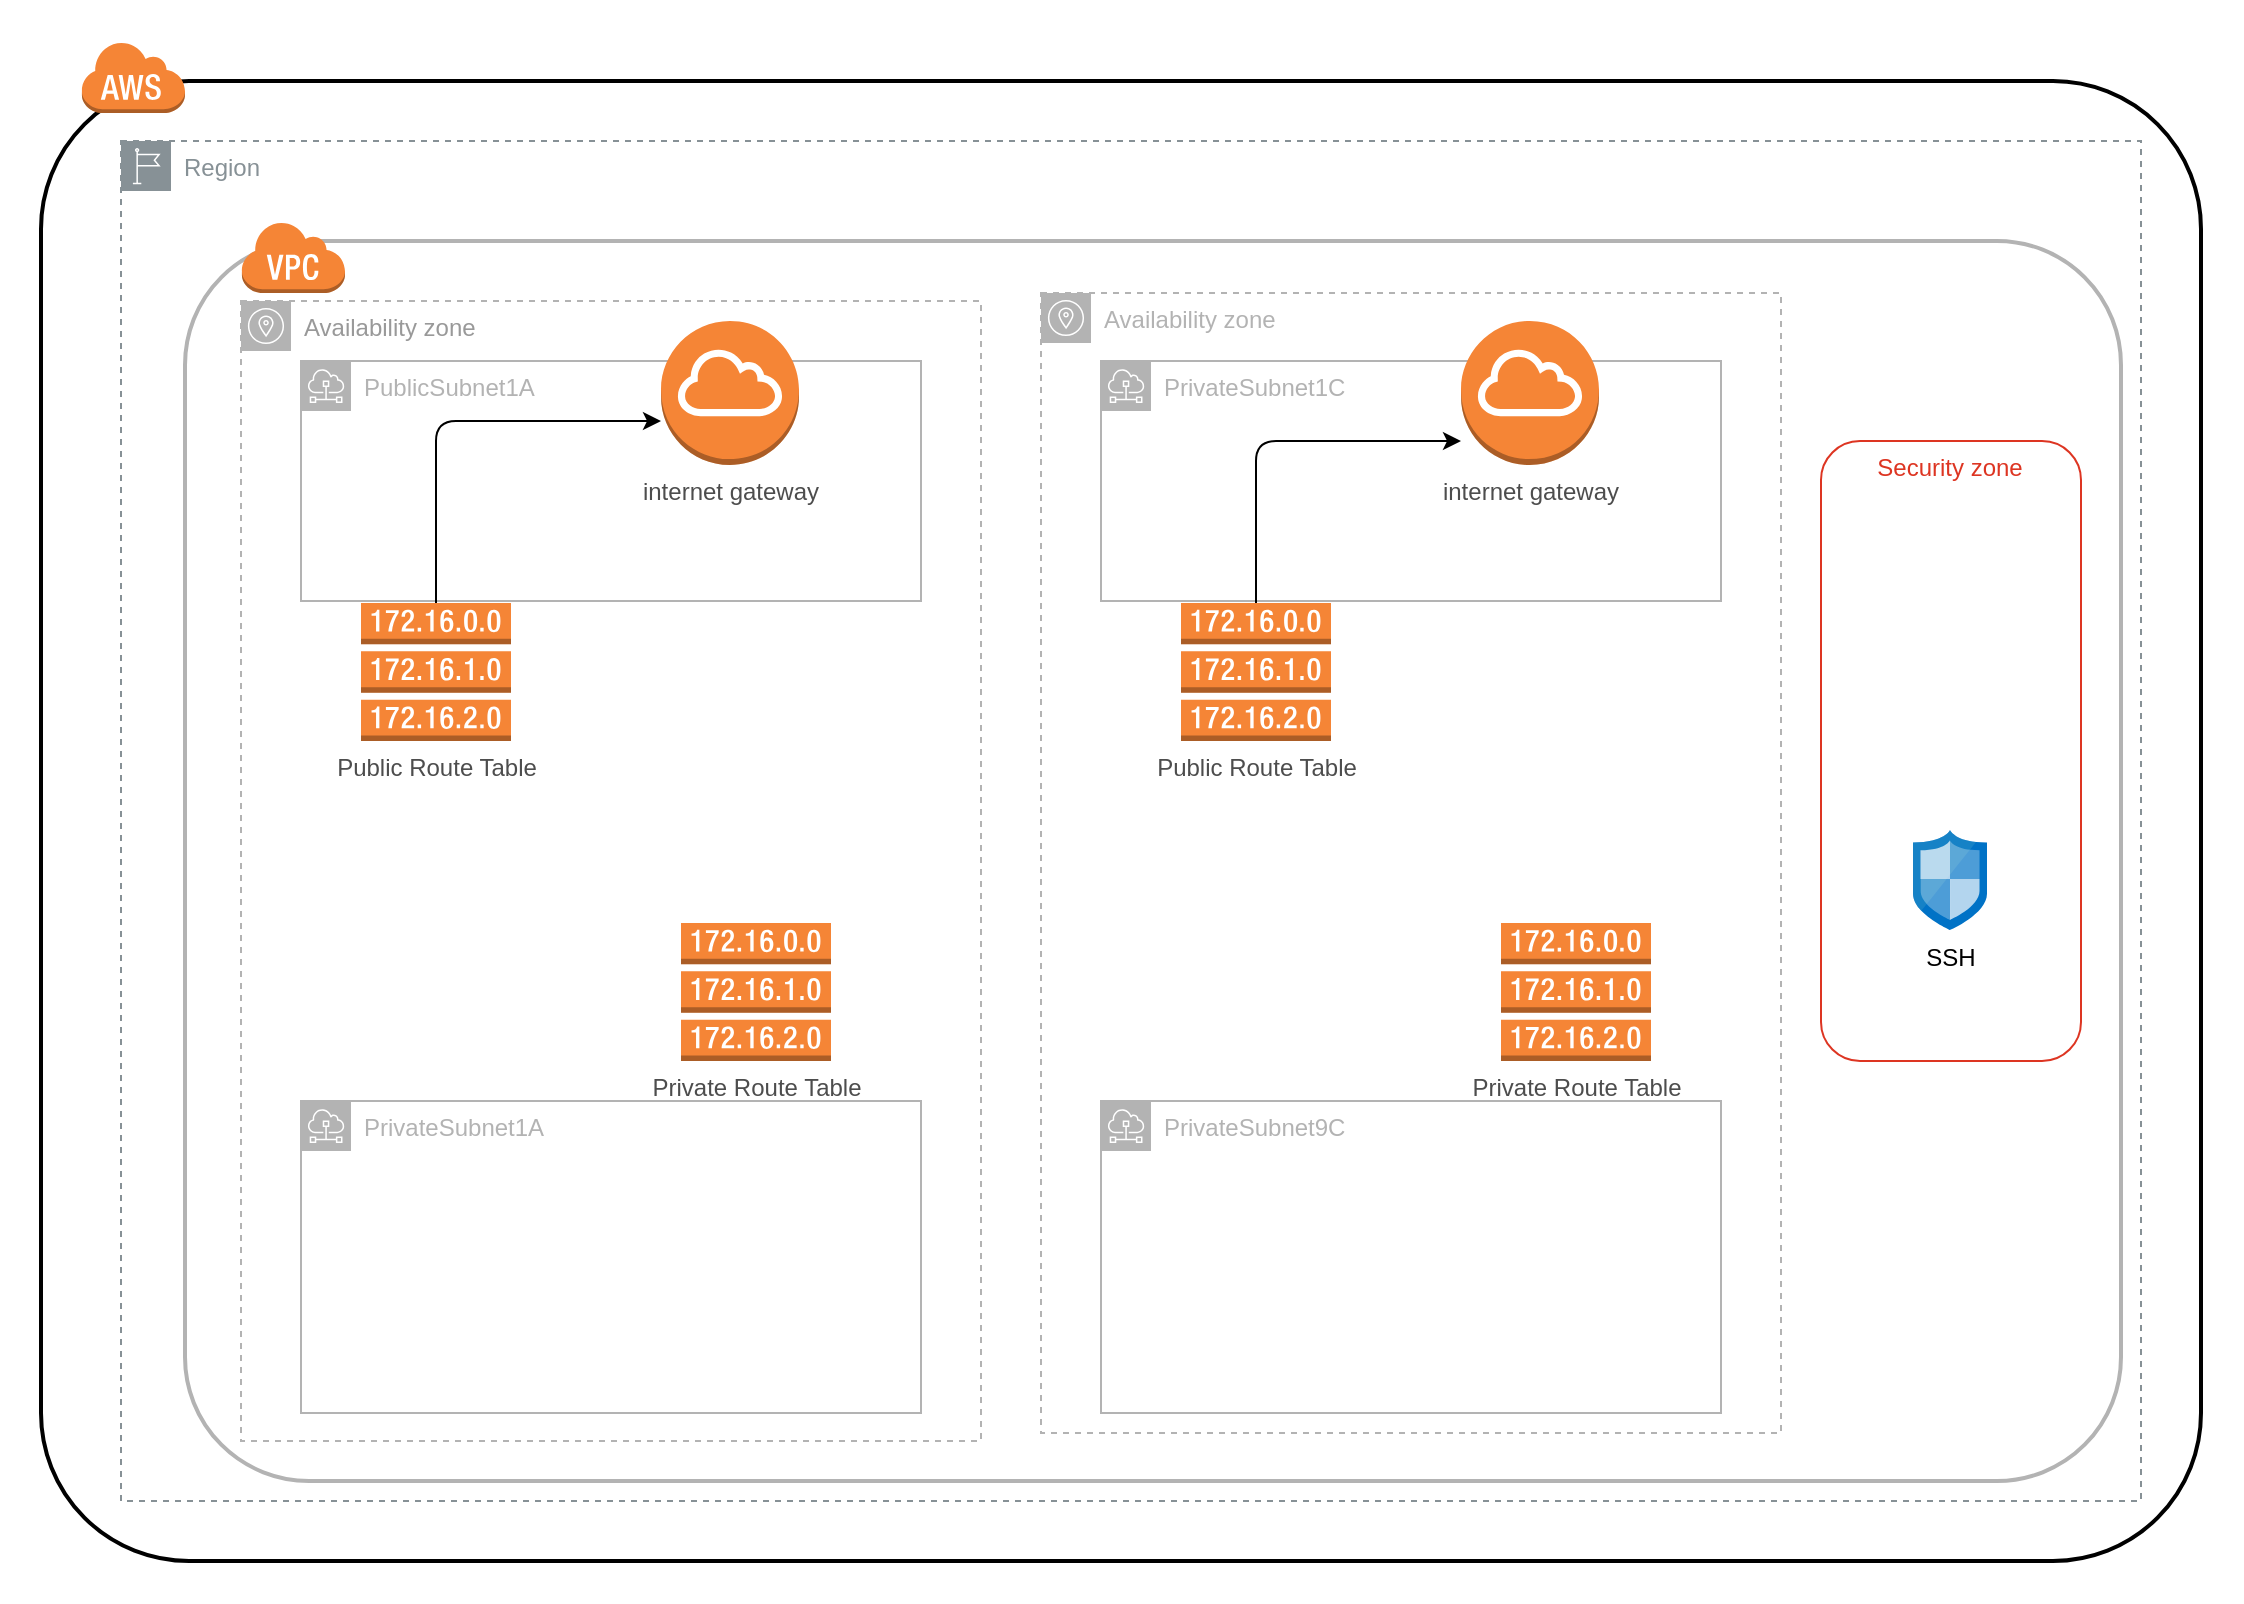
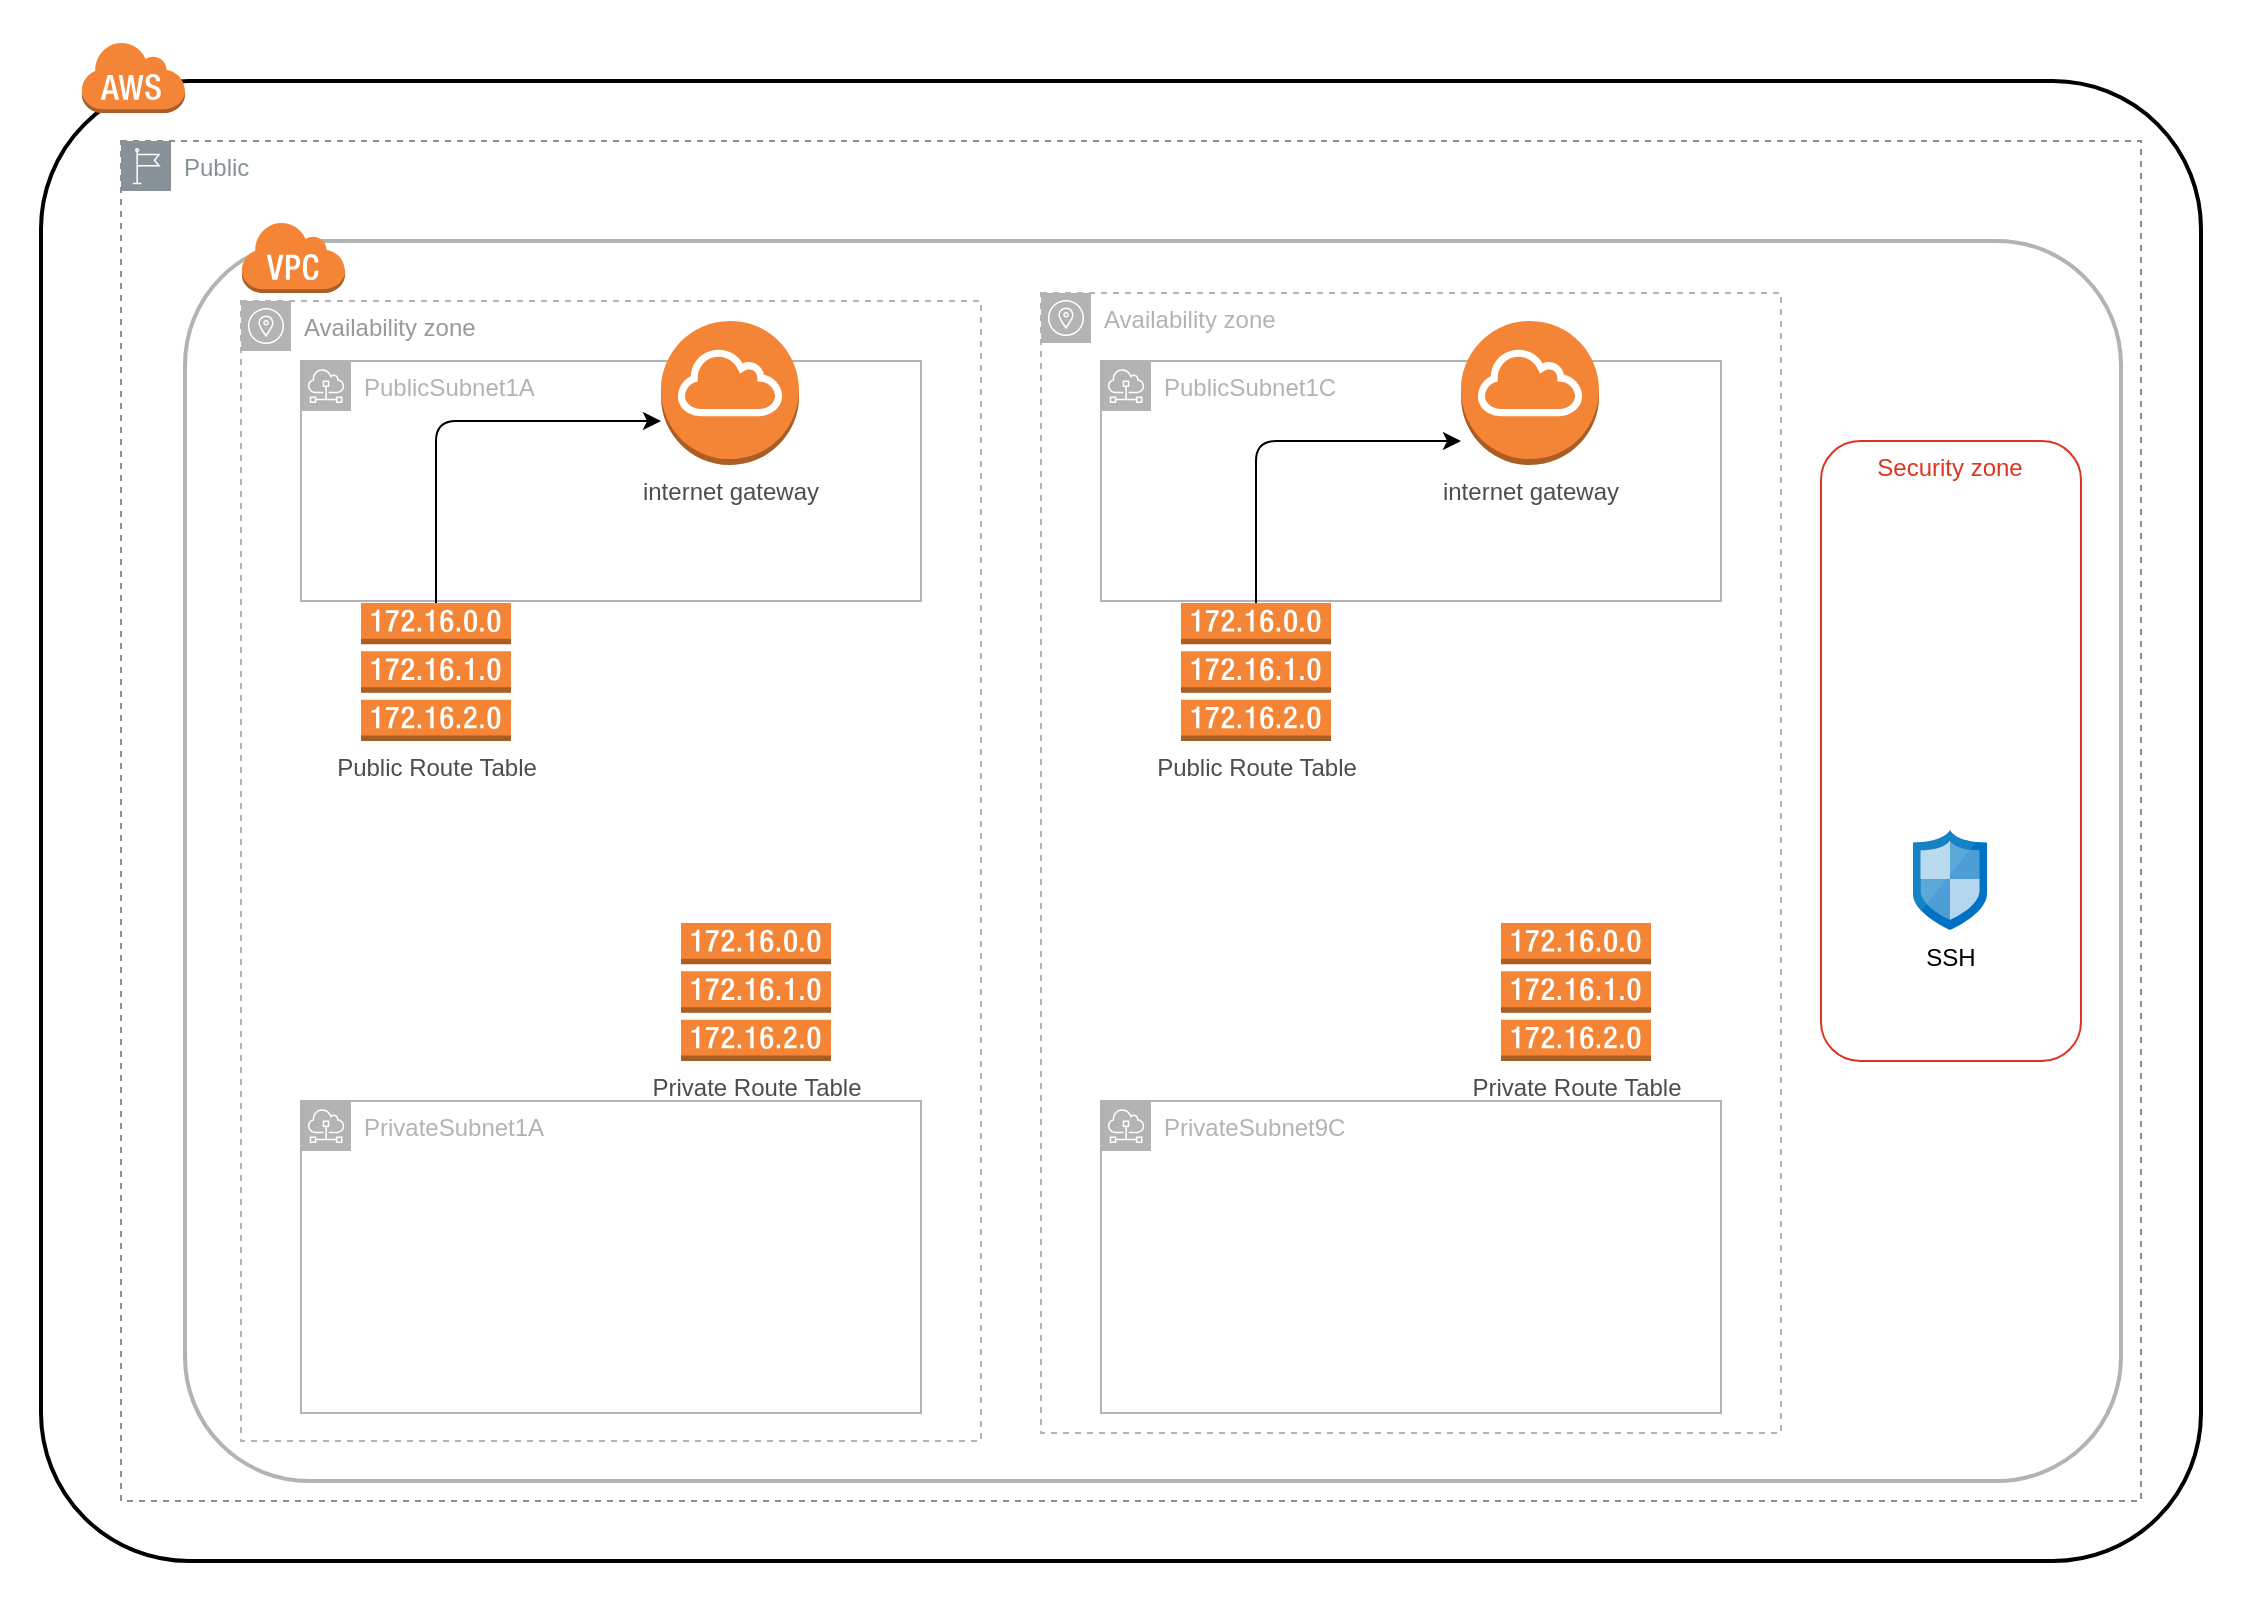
node "Region": label "Region" -> "Public"
node "PrivateSubnet1C": label "PrivateSubnet1C" -> "PublicSubnet1C"
